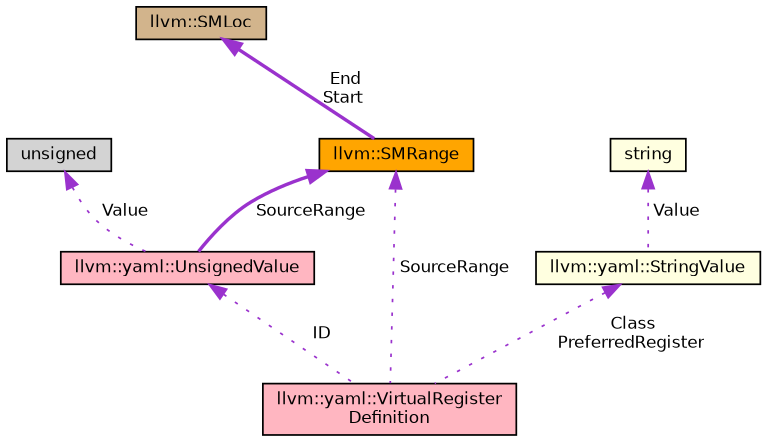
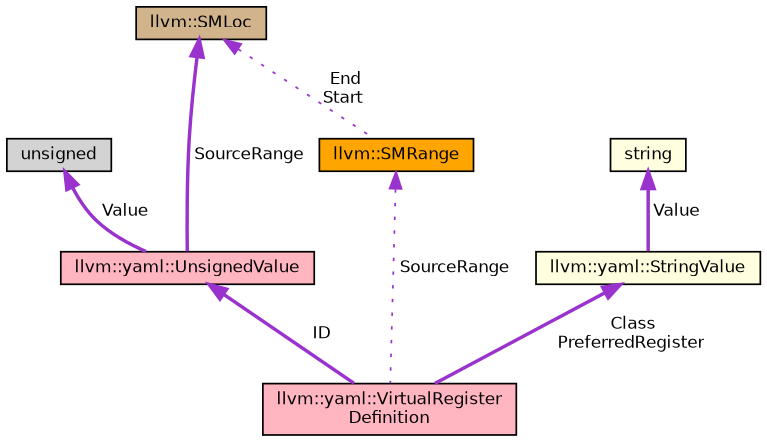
edge "llvm::SMRange" -> "llvm::SMLoc": style bold -> dotted
edge "llvm::yaml::UnsignedValue" -> "llvm::SMRange": now "llvm::yaml::UnsignedValue" -> "llvm::SMLoc"
edge "llvm::yaml::StringValue" -> "string": style dotted -> bold
edge "llvm::yaml::UnsignedValue" -> "unsigned": style dotted -> bold
edge "llvm::yaml::VirtualRegister Definition" -> "llvm::yaml::StringValue": style dotted -> bold
edge "llvm::yaml::VirtualRegister Definition" -> "llvm::yaml::UnsignedValue": style dotted -> bold
